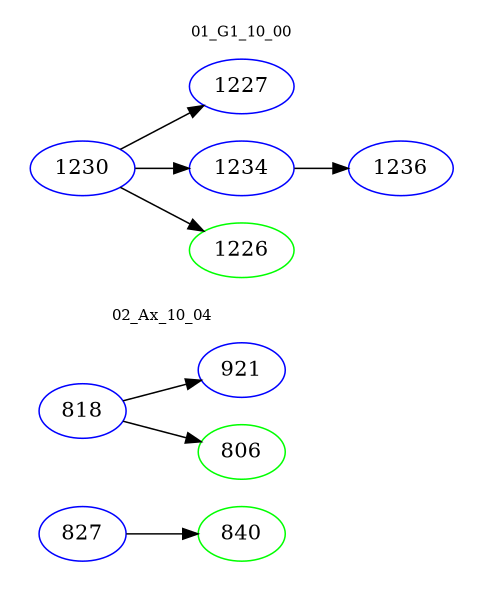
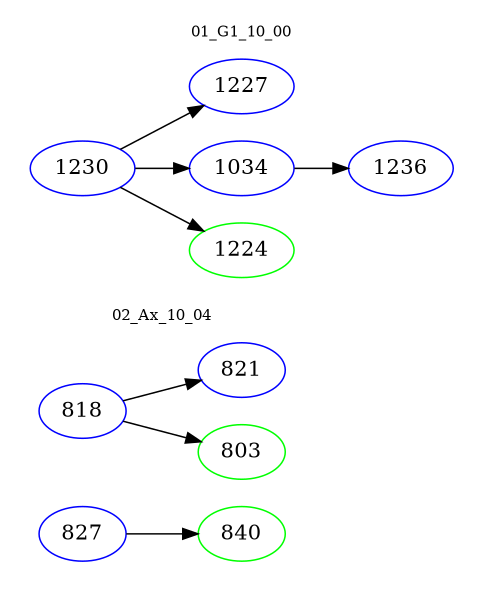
node "1234": label "1234" -> "1034"
node "1226": label "1226" -> "1224"
node "921": label "921" -> "821"
node "806": label "806" -> "803"
